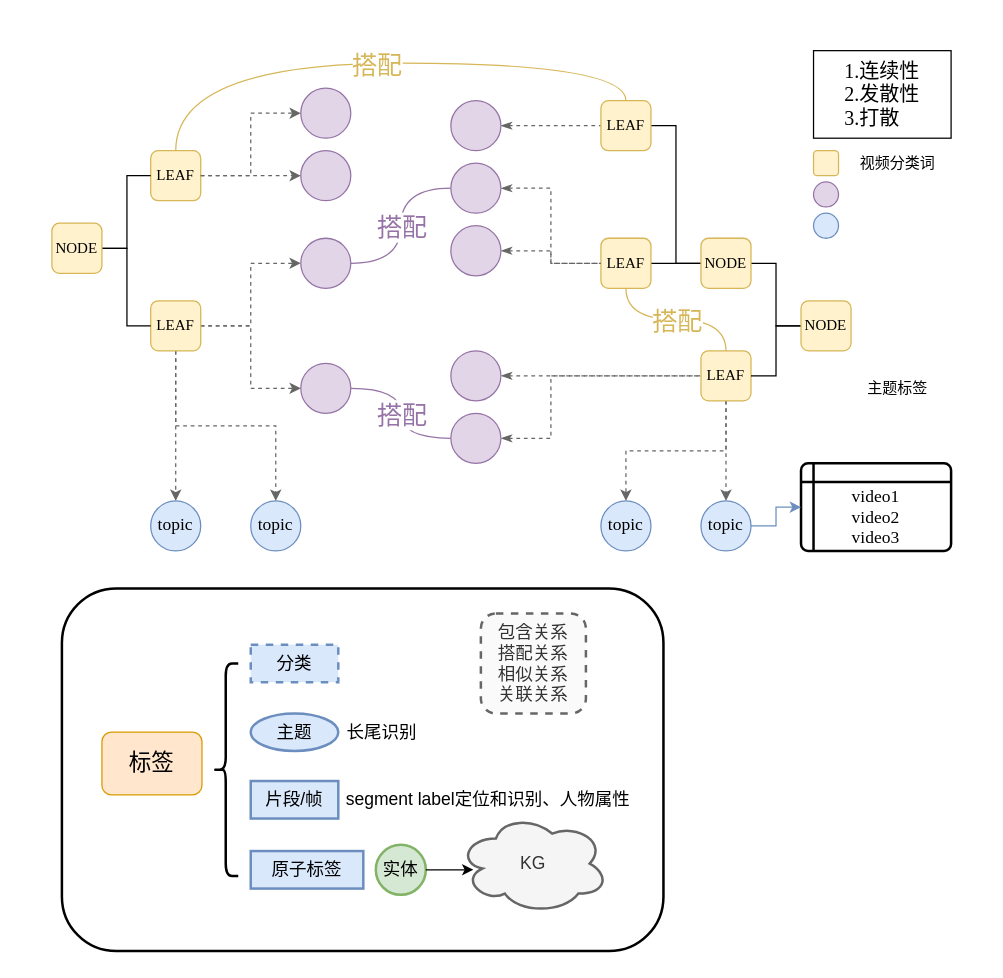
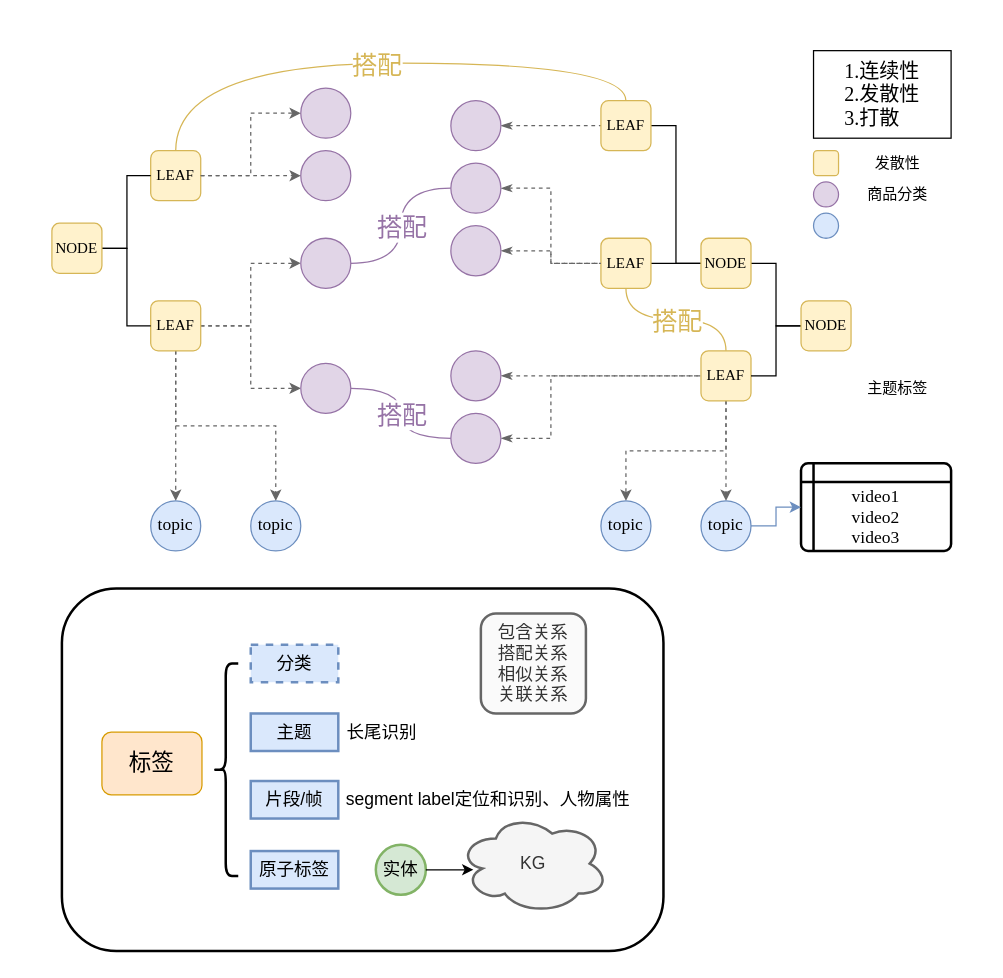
node "视频分类词": label "视频分类词" -> "发散性"
node "商品分类": added
node "包含关系 搭配关系 相似关系 关联关系": style dashed -> solid
node "主题": shape ellipse -> rectangle
node "原子标签": size 113x38 -> 88x38
